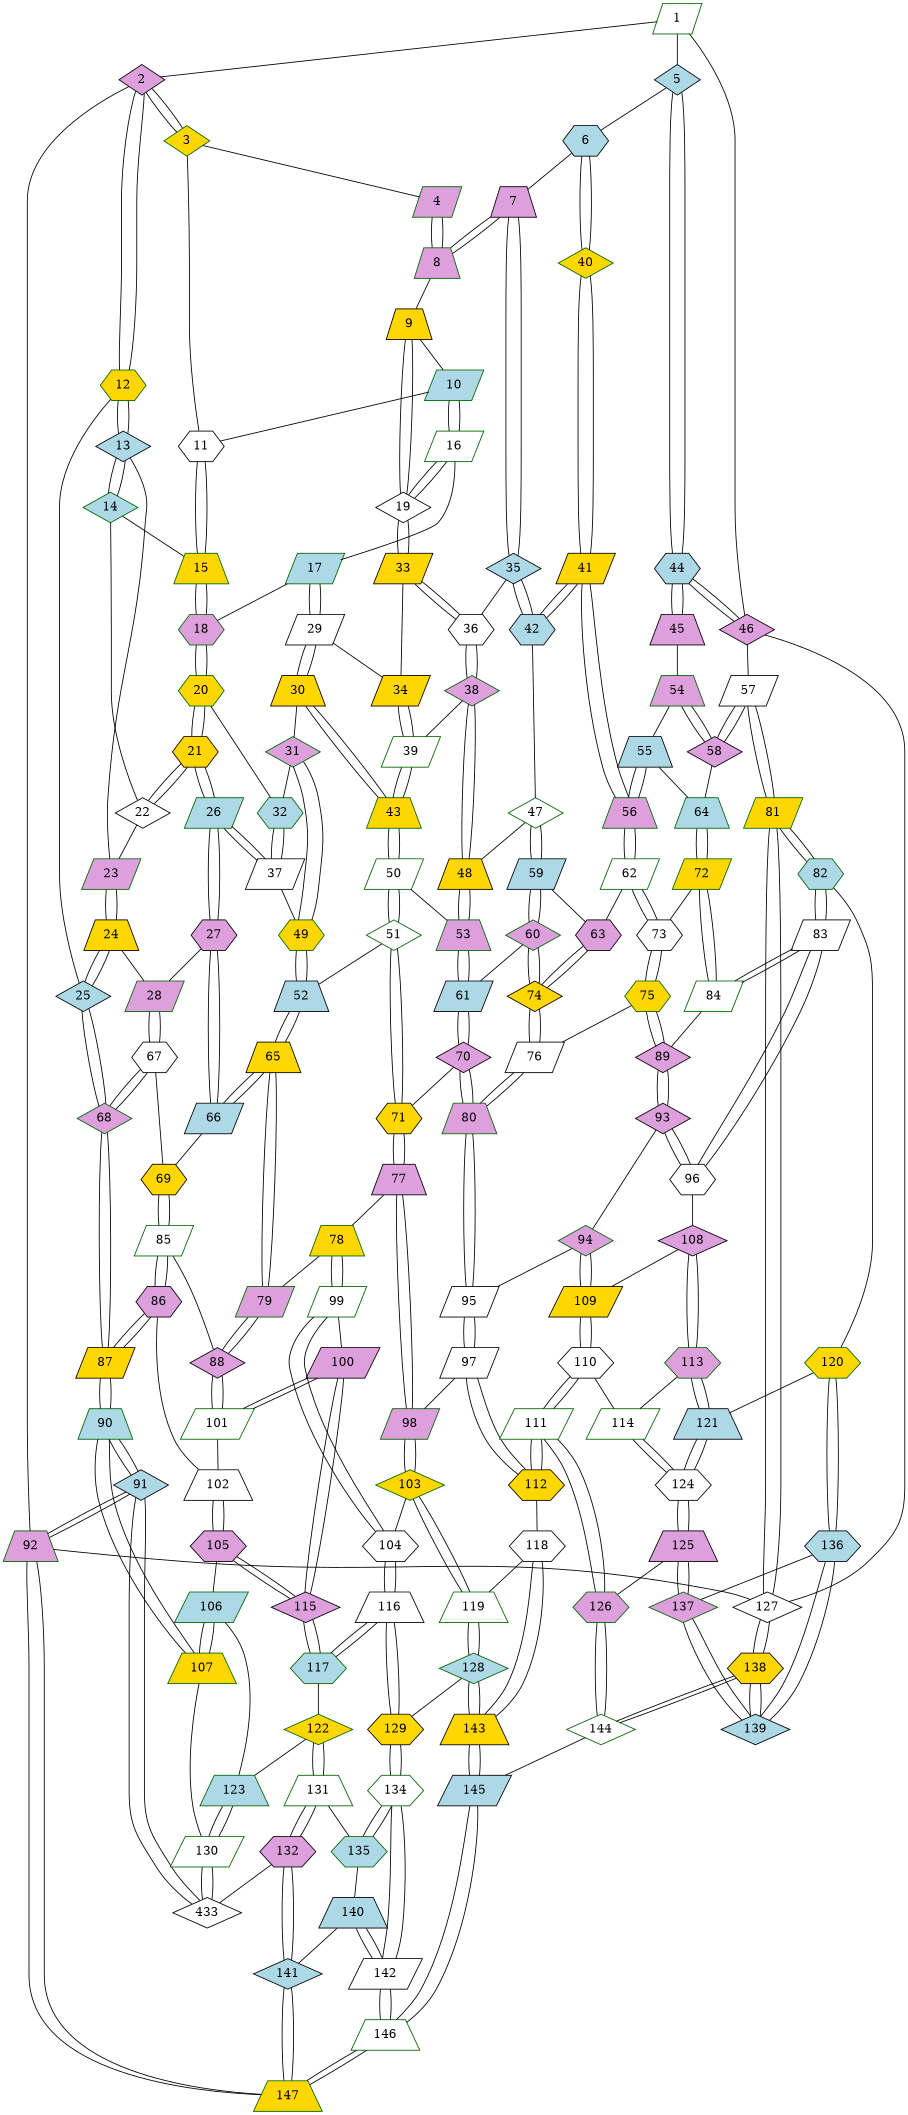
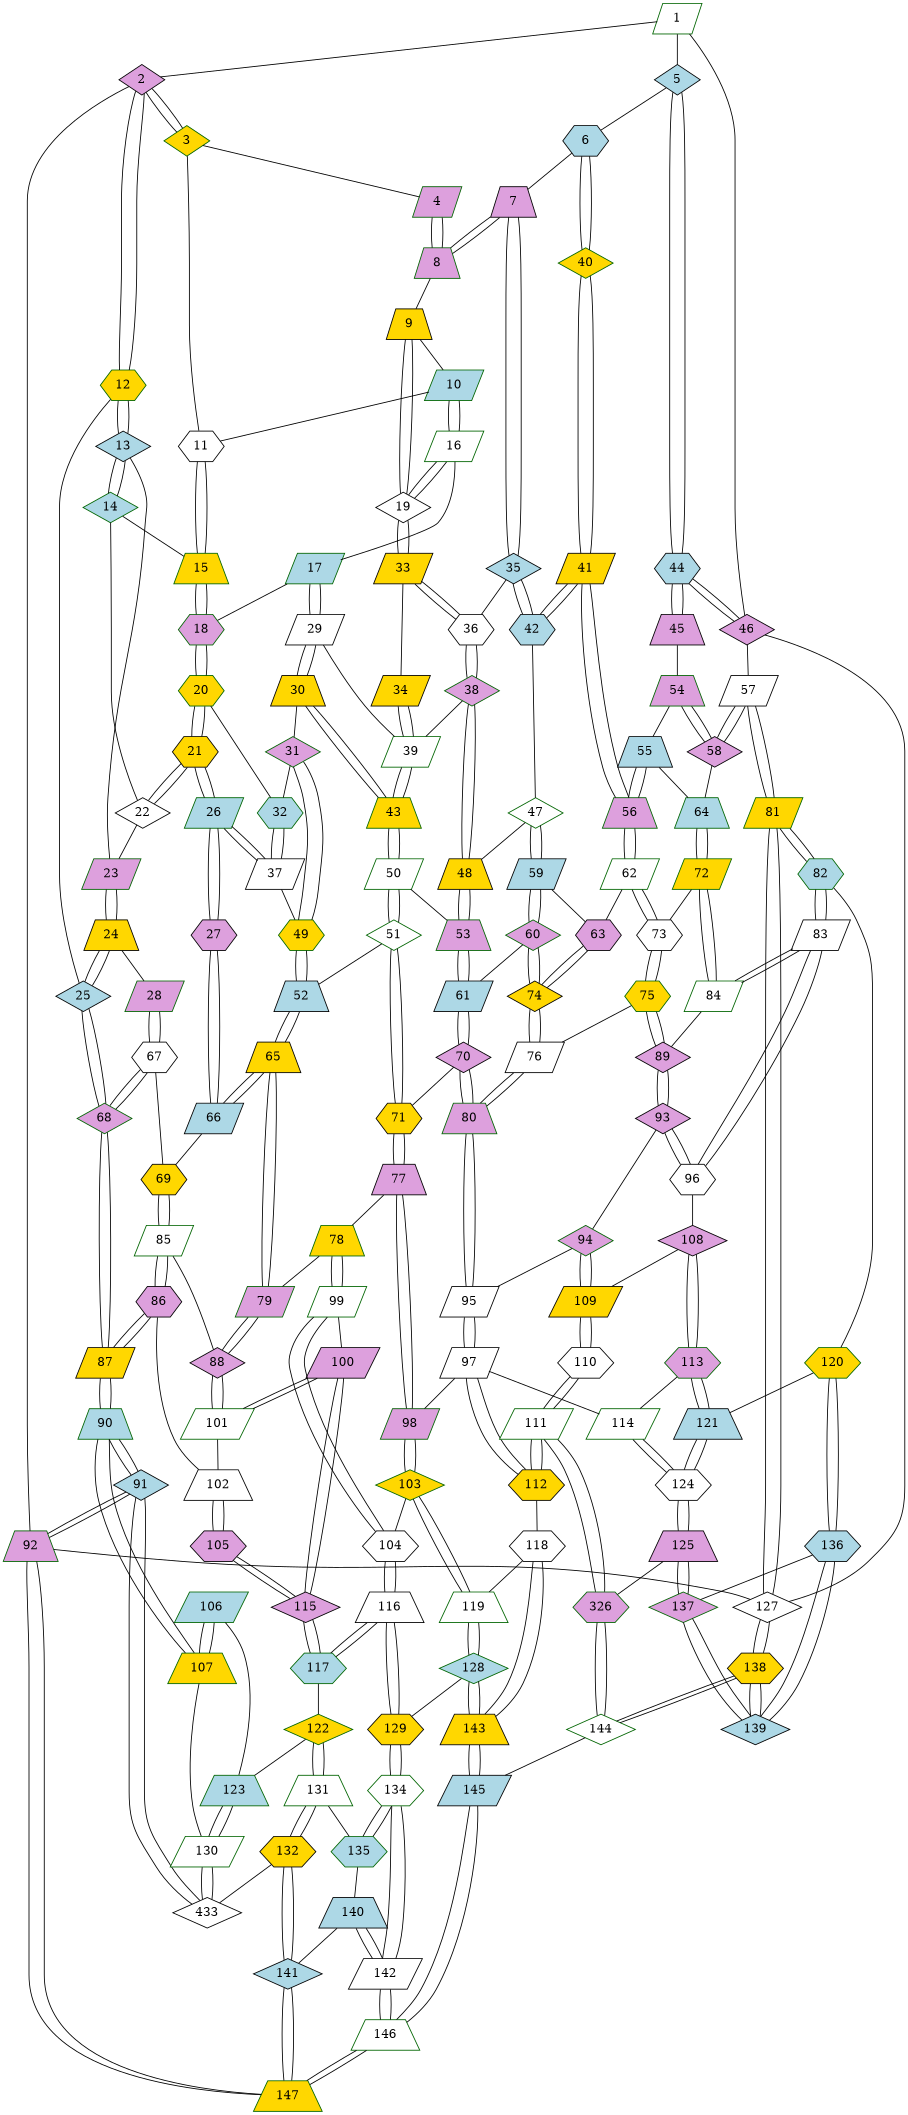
edge "29" -- "34": now "29" -- "39"
edge "27" -- "28": removed
edge "110" -- "114": now "97" -- "114"
edge "105" -- "106": removed
node "126": label "126" -> "326"
node "132": fillcolor plum -> gold
